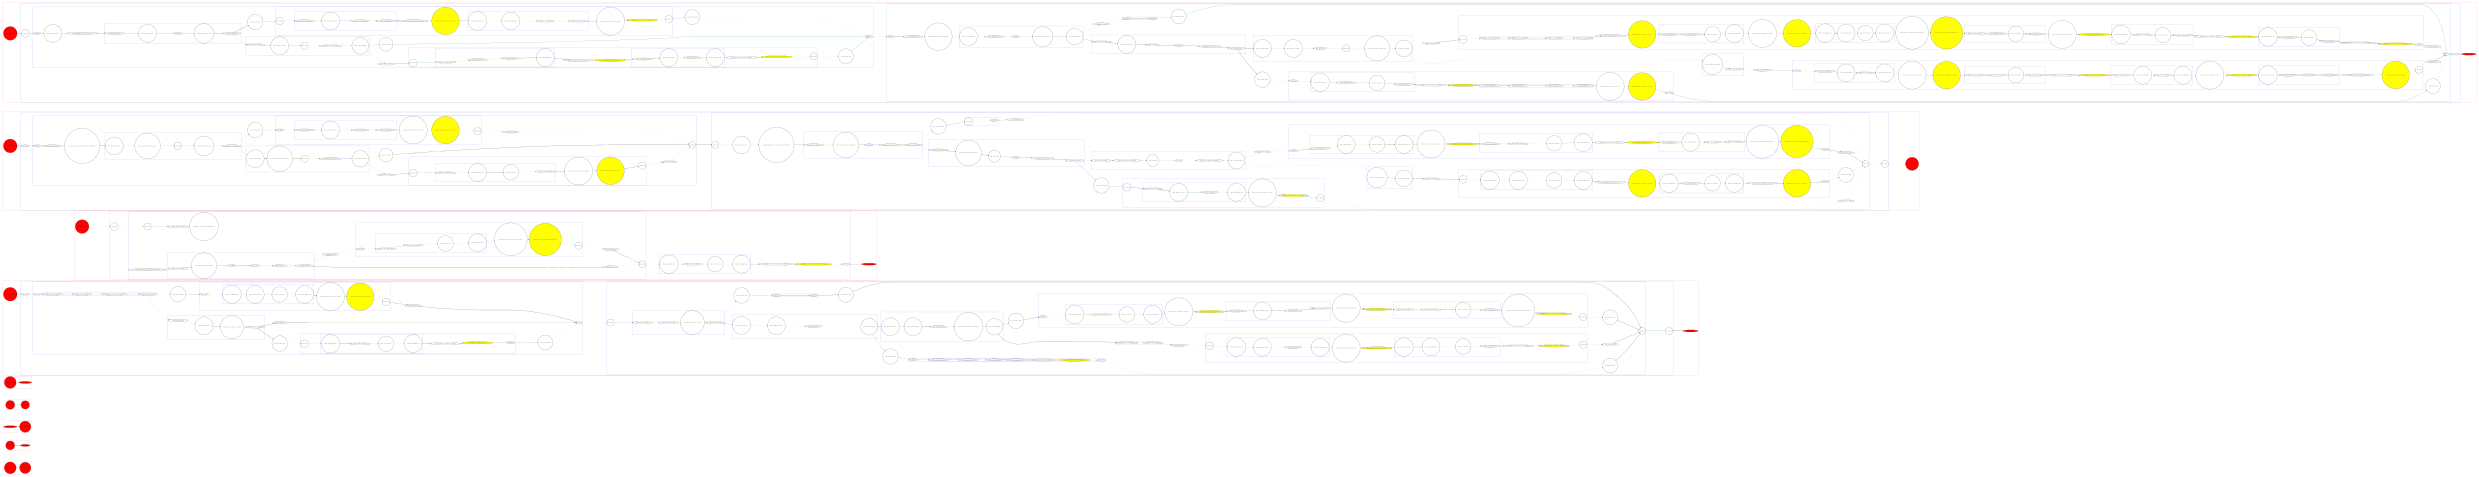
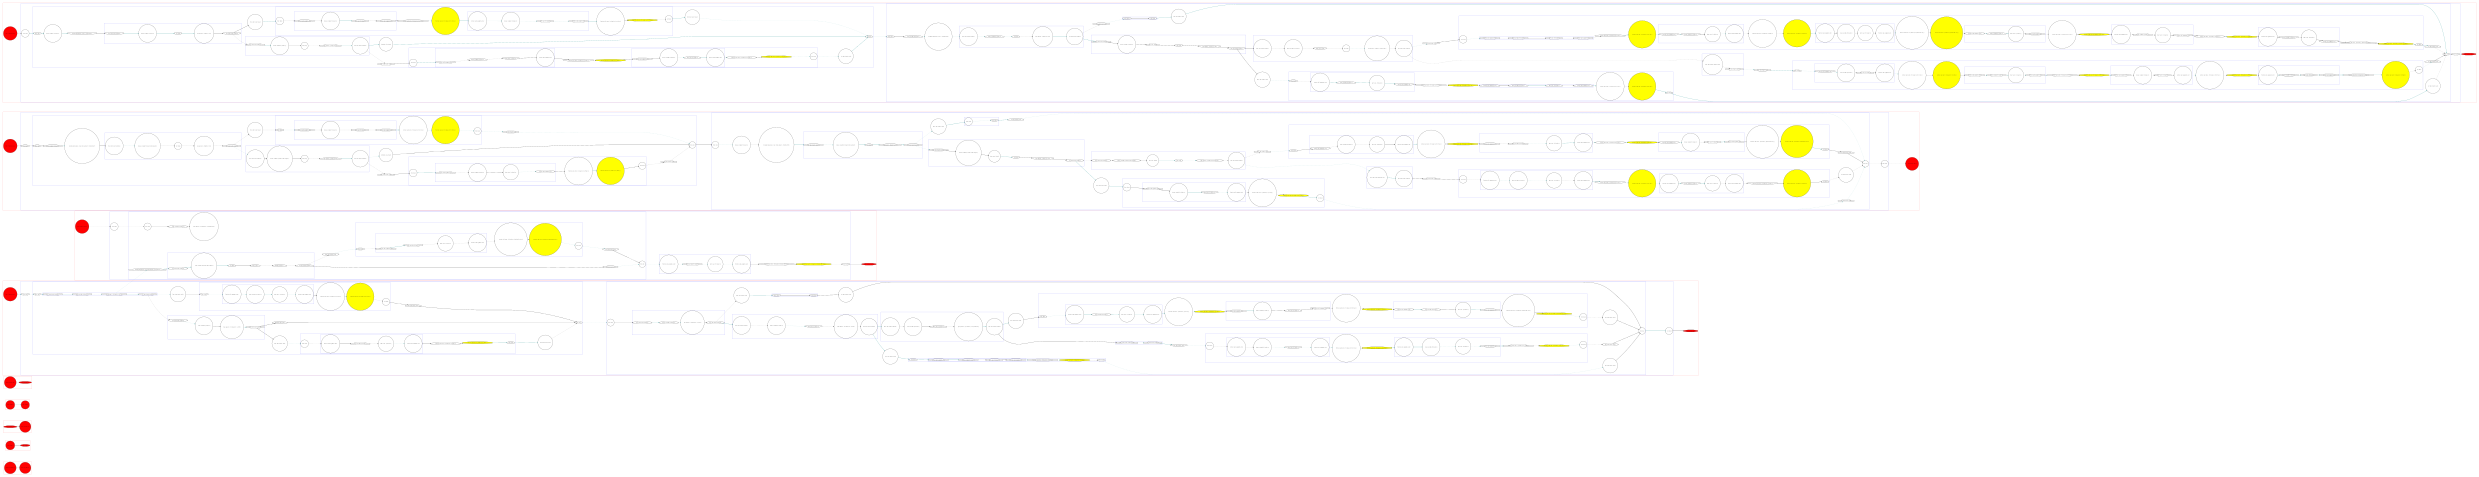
node "Type operator: (R|<local>/x| !is R|B|)": added
